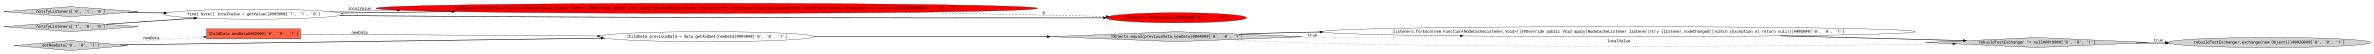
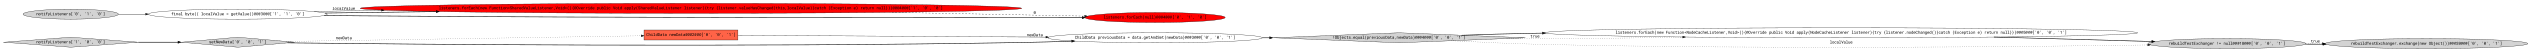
node "notifyListeners['0', '1', '0']": shape diamond -> ellipse
edge "notifyListeners['0', '1', '0']" -> "final byte(( localValue = getValue()@@@3@@@['1', '1', '0']": style bold -> solid
edge "notifyListeners['1', '0', '0']" -> "final byte(( localValue = getValue()@@@3@@@['1', '1', '0']": now "notifyListeners['1', '0', '0']" -> "setNewData['0', '0', '1']"
node "rebuildTestExchanger != null@@@18@@@['0', '0', '1']": shape diamond -> ellipse
